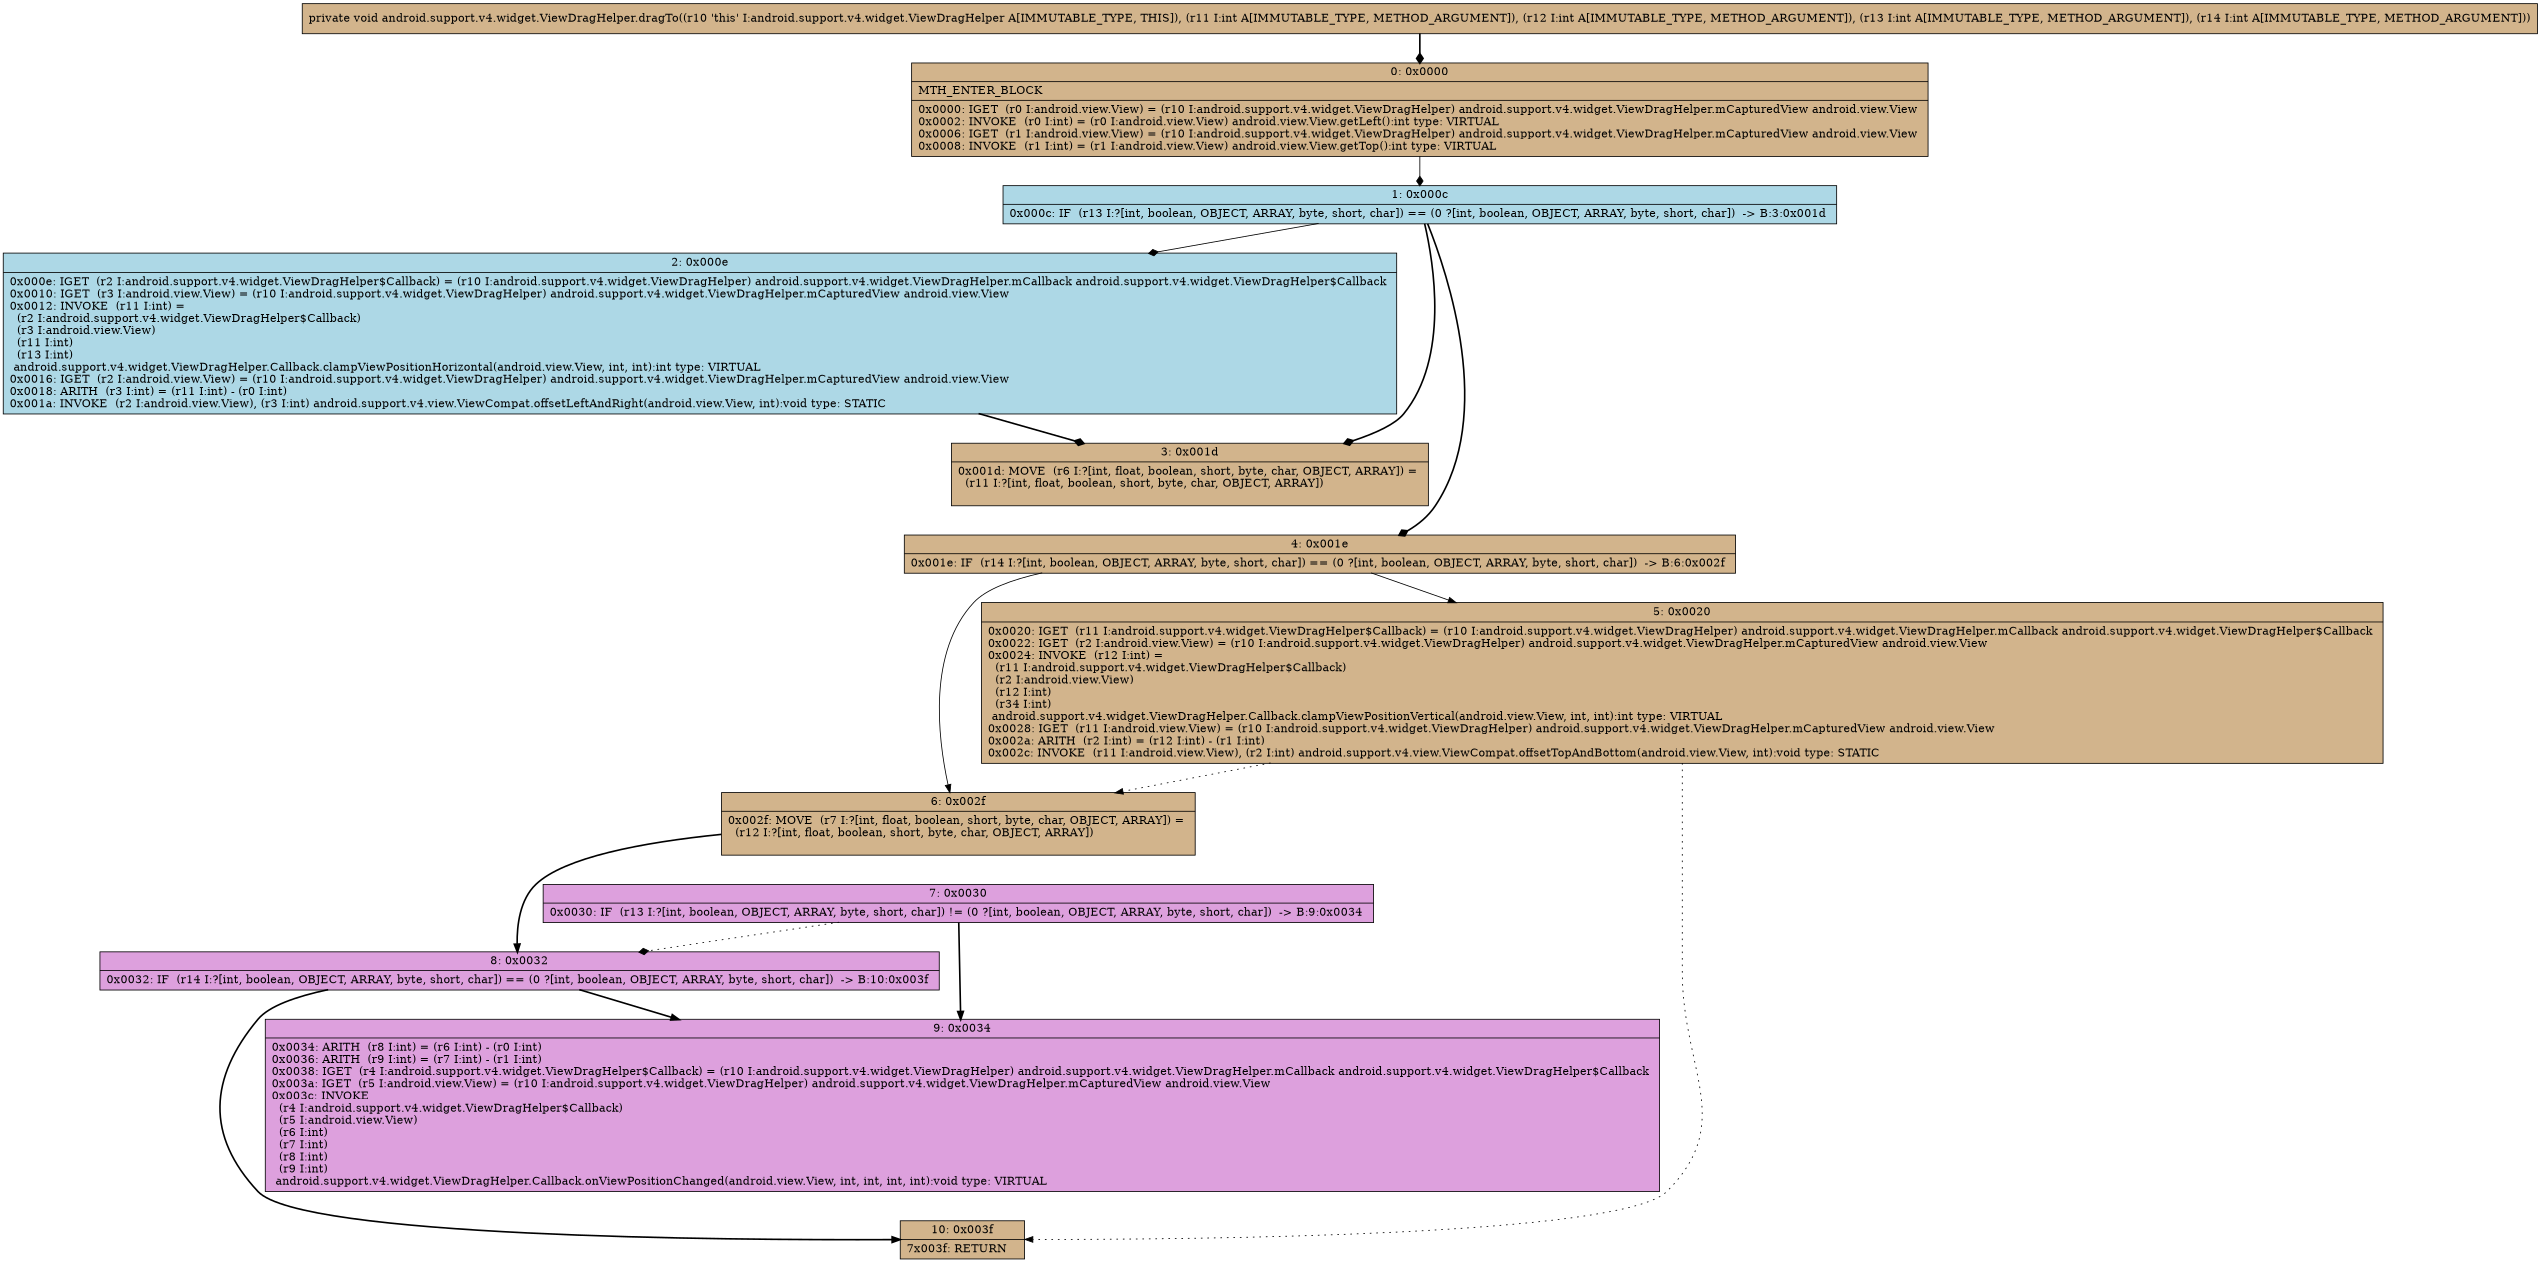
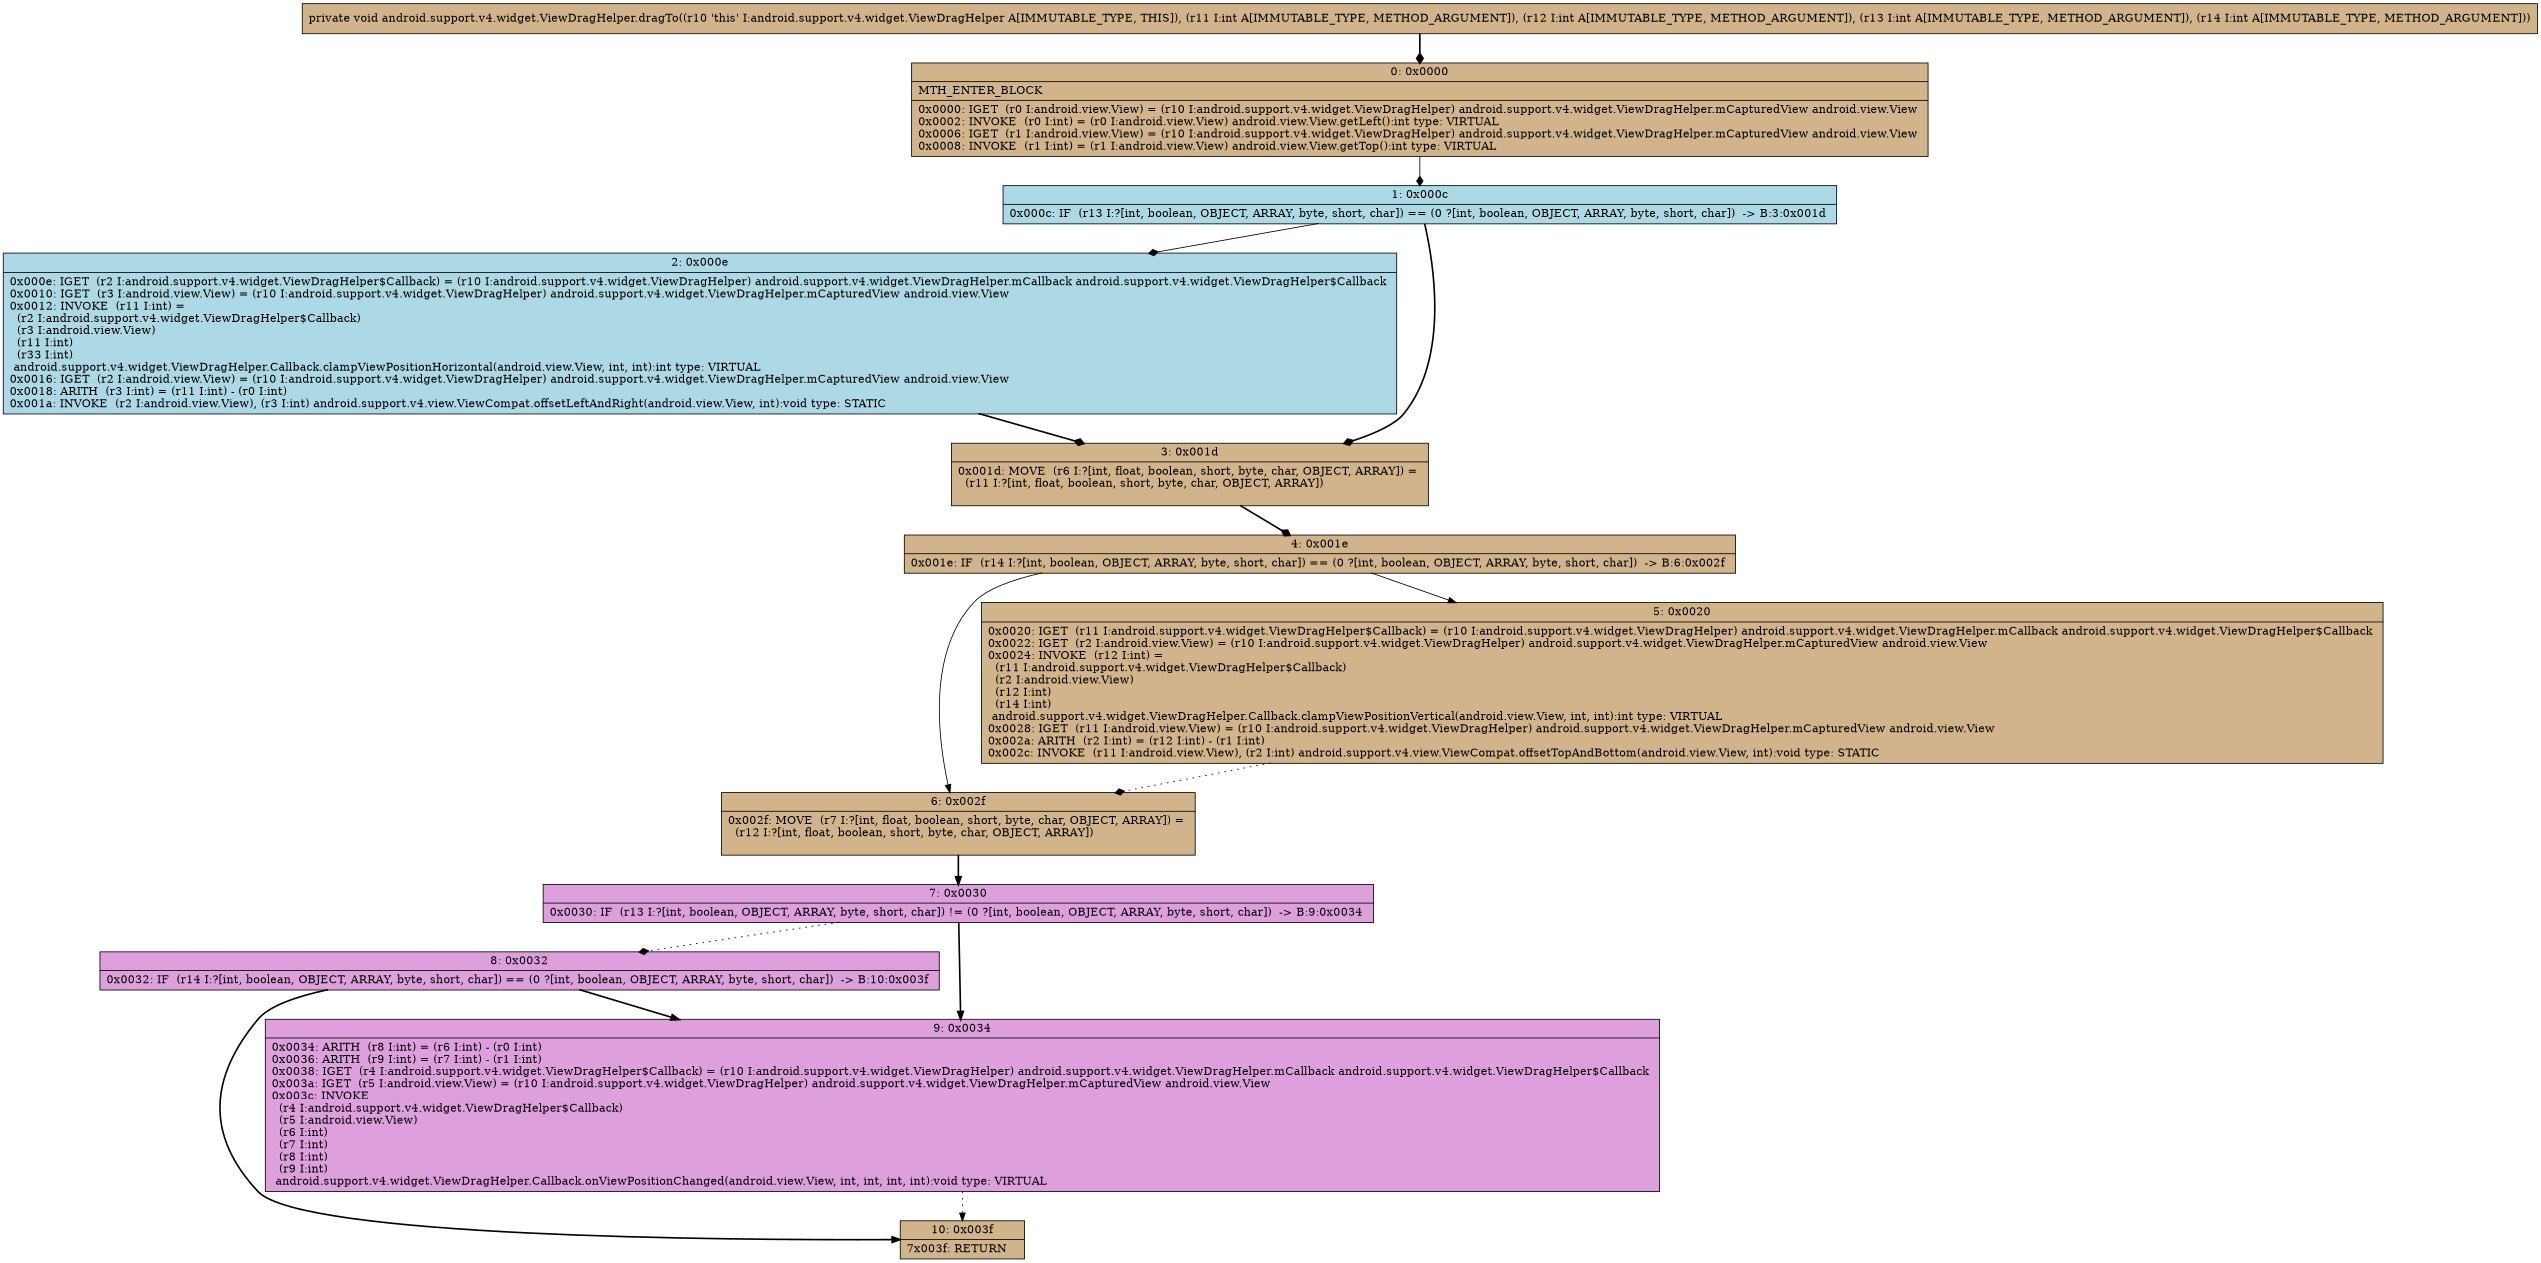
node "2: 0x000e": text "(r13 I:int)" -> "(r33 I:int)"
edge "1: 0x000c" -> "4: 0x001e": now "3: 0x001d" -> "4: 0x001e"
node "5: 0x0020": text "(r34 I:int)" -> "(r14 I:int)"
edge "5: 0x0020" -> "6: 0x002f": arrowhead normal -> diamond
edge "6: 0x002f" -> "8: 0x0032": now "6: 0x002f" -> "7: 0x0030"
edge "5: 0x0020" -> "10: 0x003f": now "9: 0x0034" -> "10: 0x003f"
